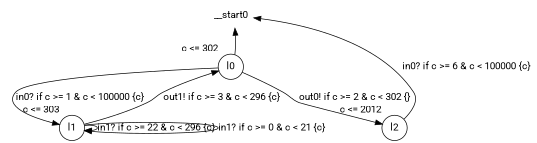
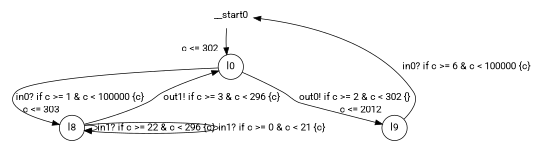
edge "l0 c <= 302" -> "__start0": reversed
node "l1 c <= 303": label "l1 c <= 303" -> "l8 c <= 303"
node "l2 c <= 2012": label "l2 c <= 2012" -> "l9 c <= 2012"
